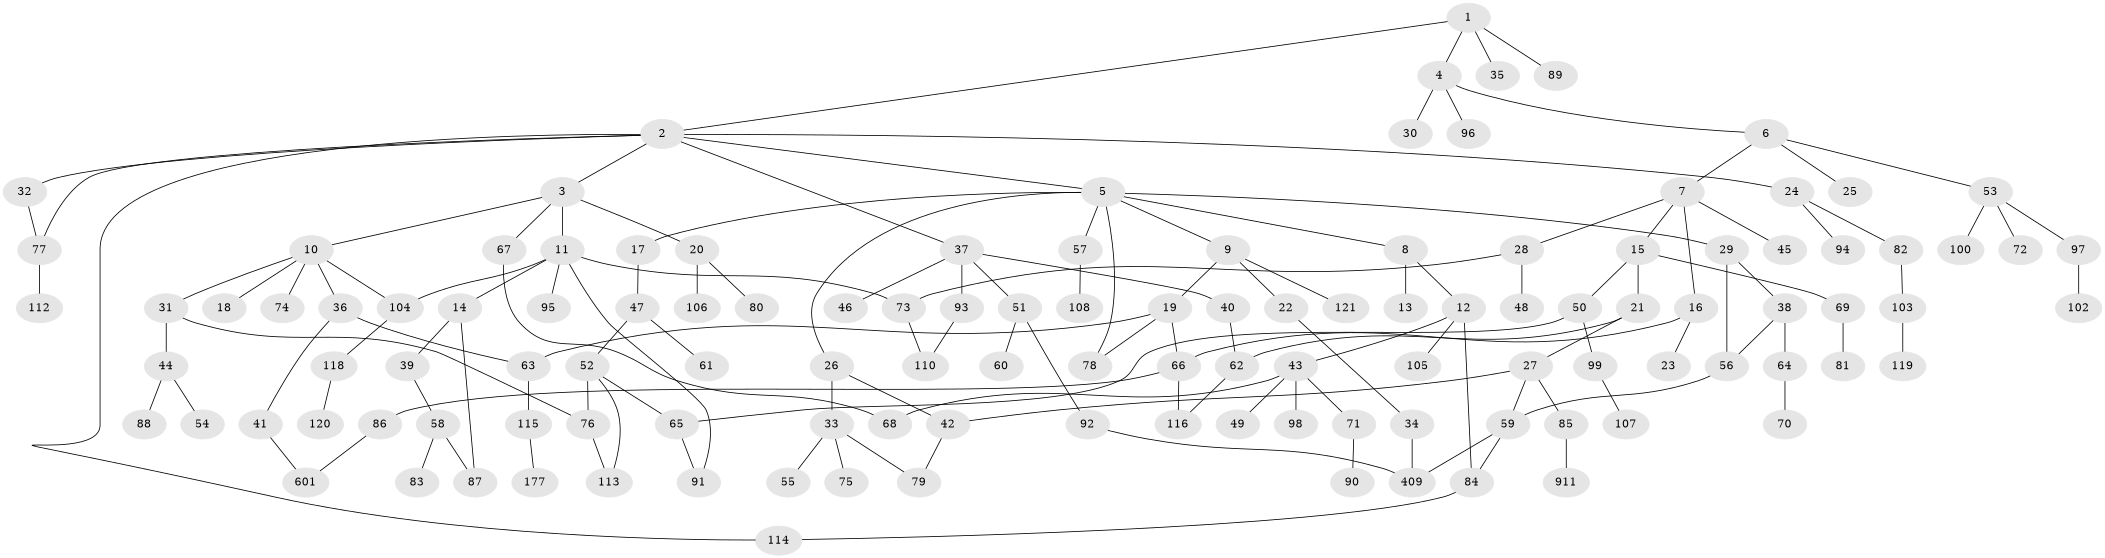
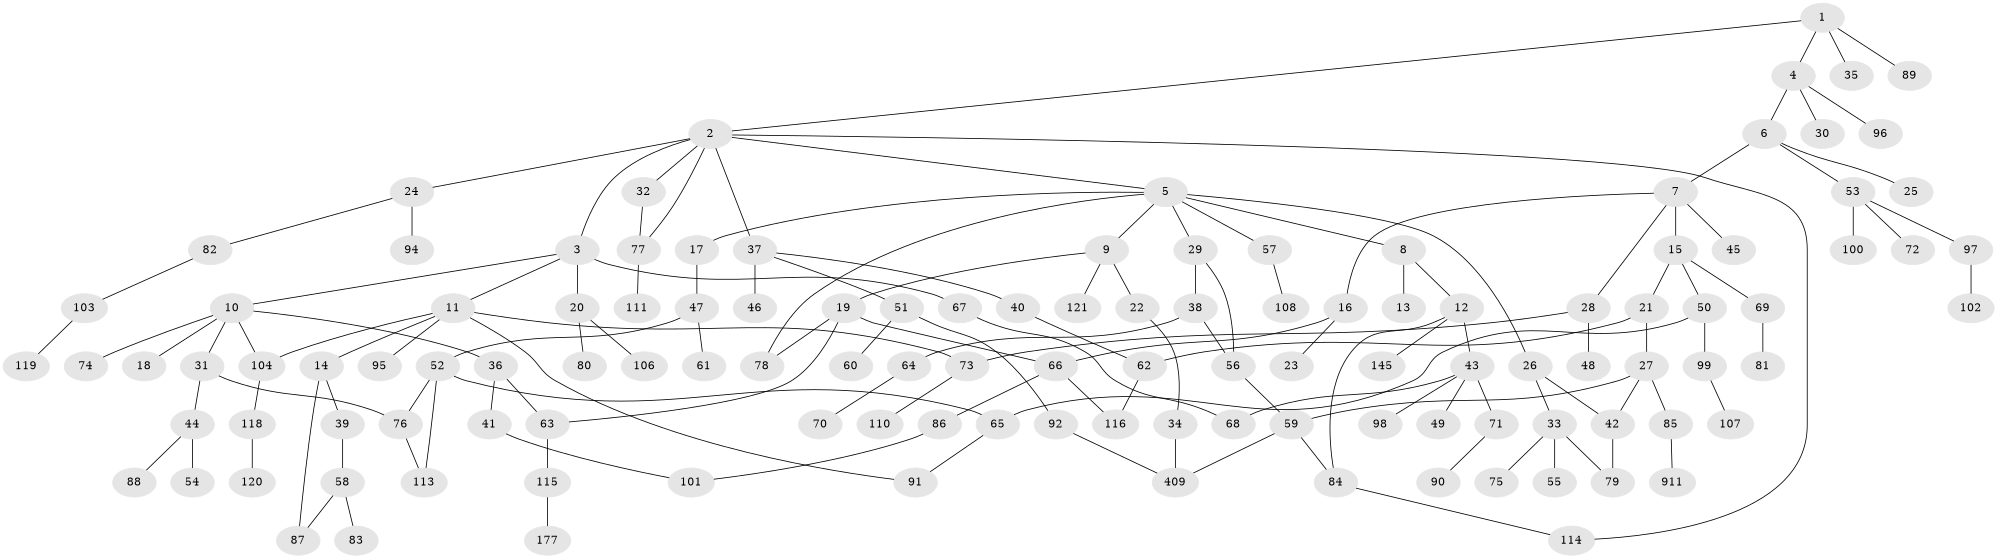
node "112": label "112" -> "111"
node "93": removed
node "105": label "105" -> "145"
node "601": label "601" -> "101"
